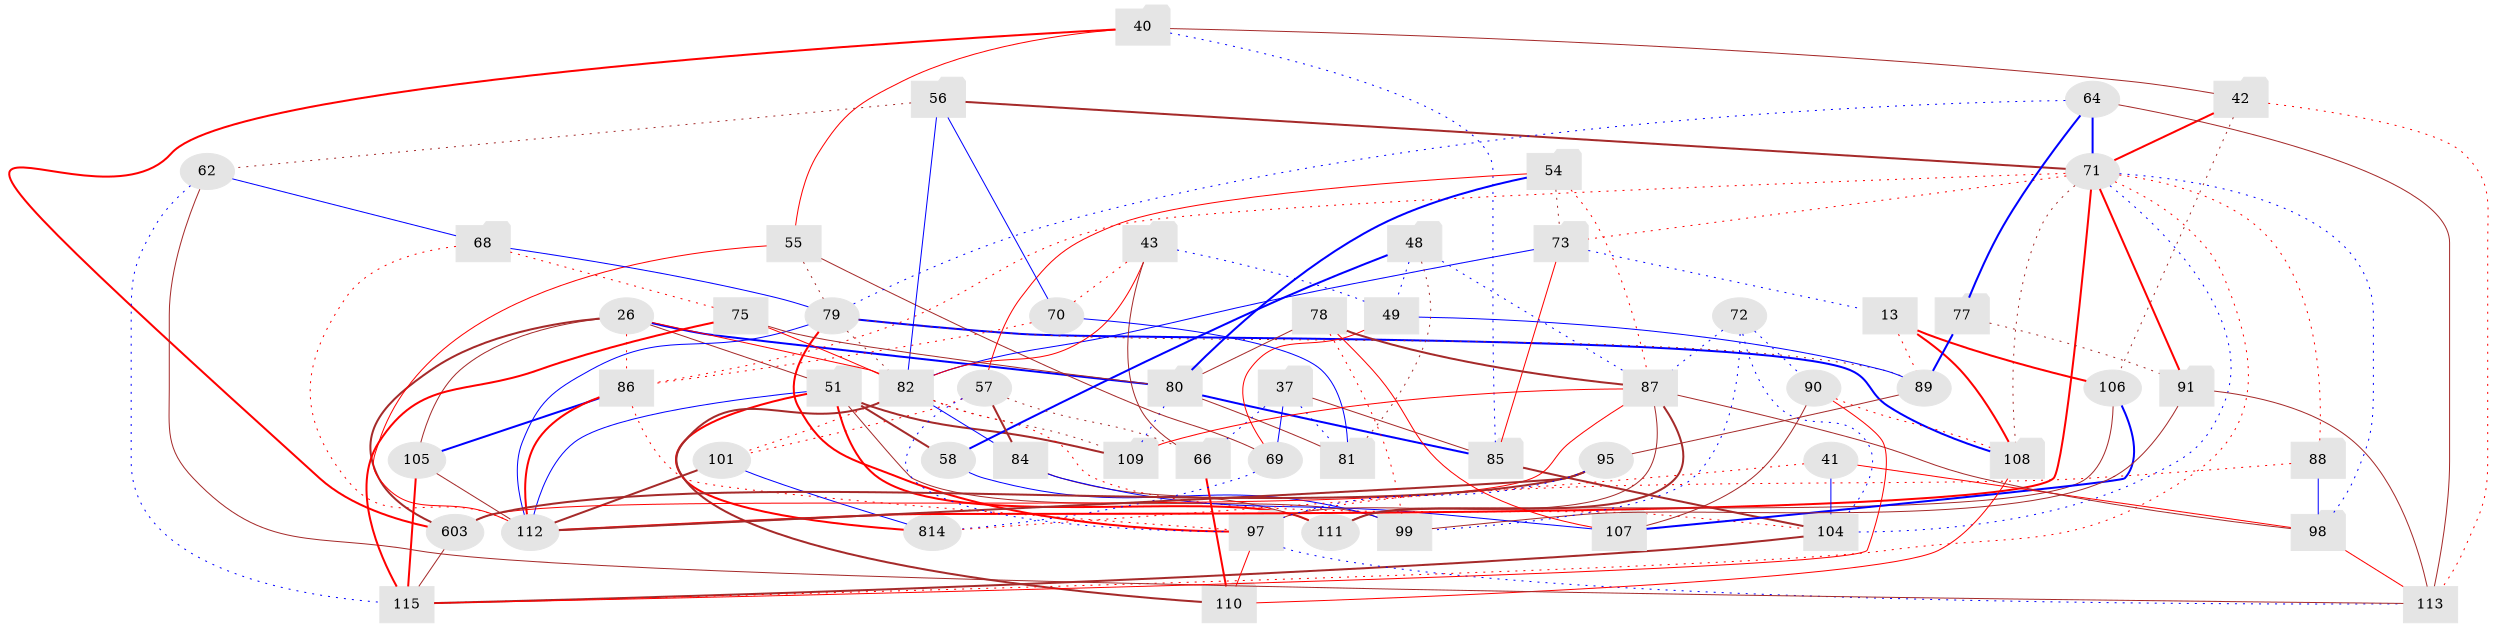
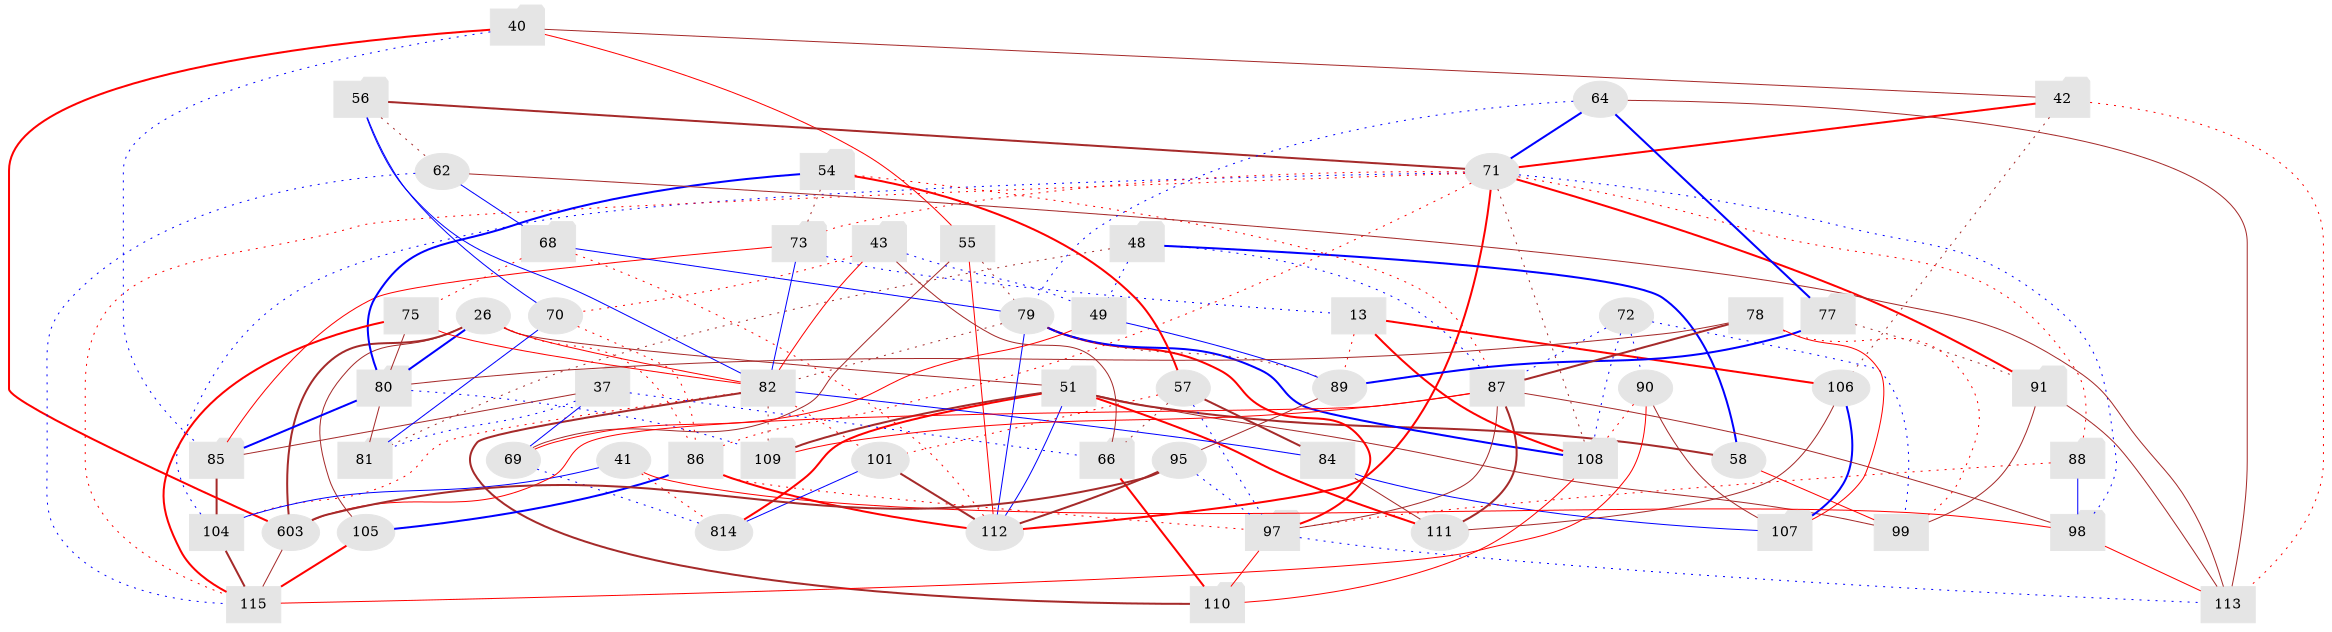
edge "54" -- "57": style solid -> bold
edge "72" -- "104": now "72" -- "108"
edge "105" -- "112": removed
edge "58" -- "99": color blue -> red
